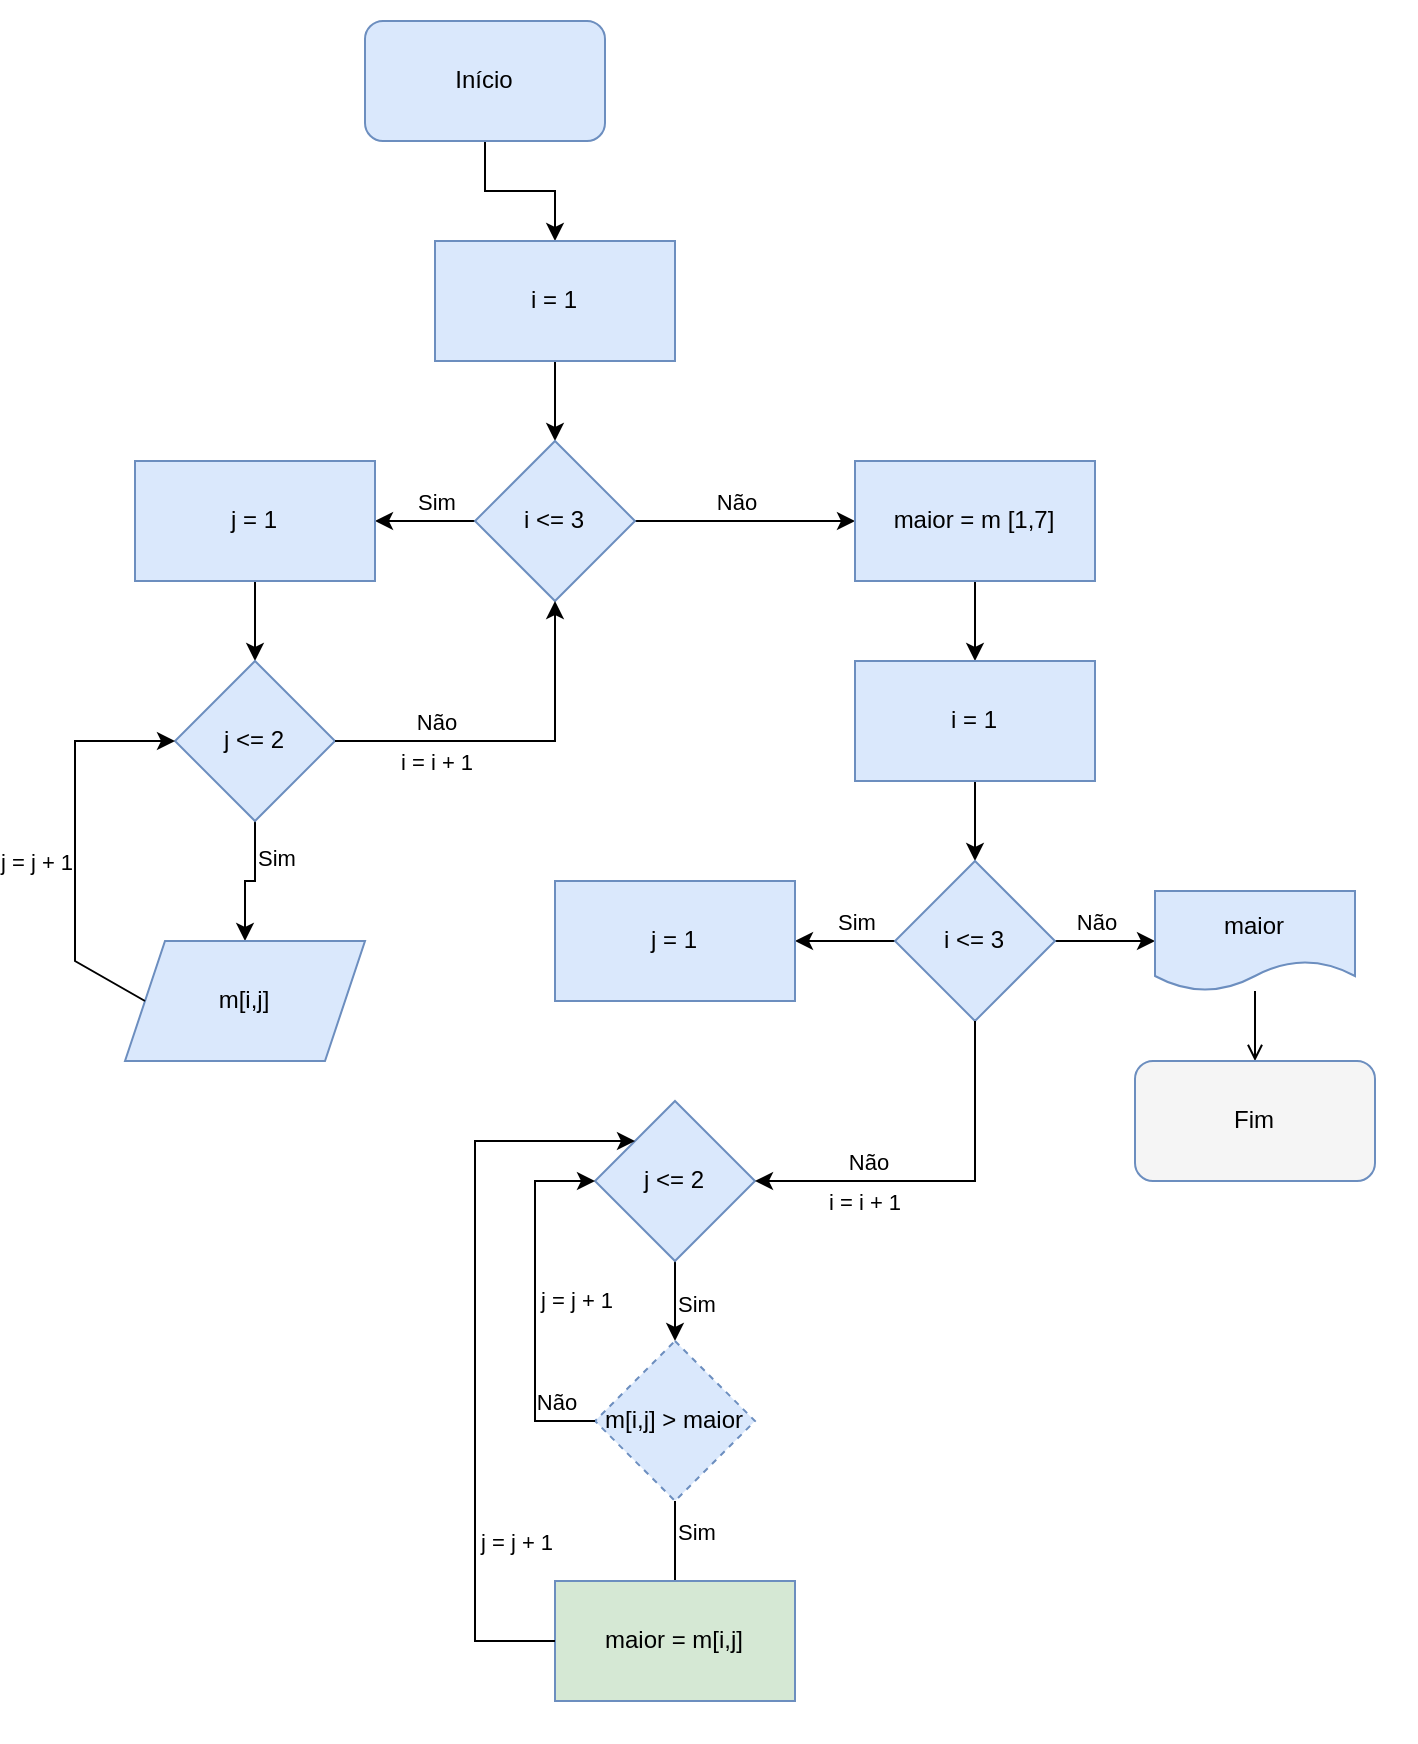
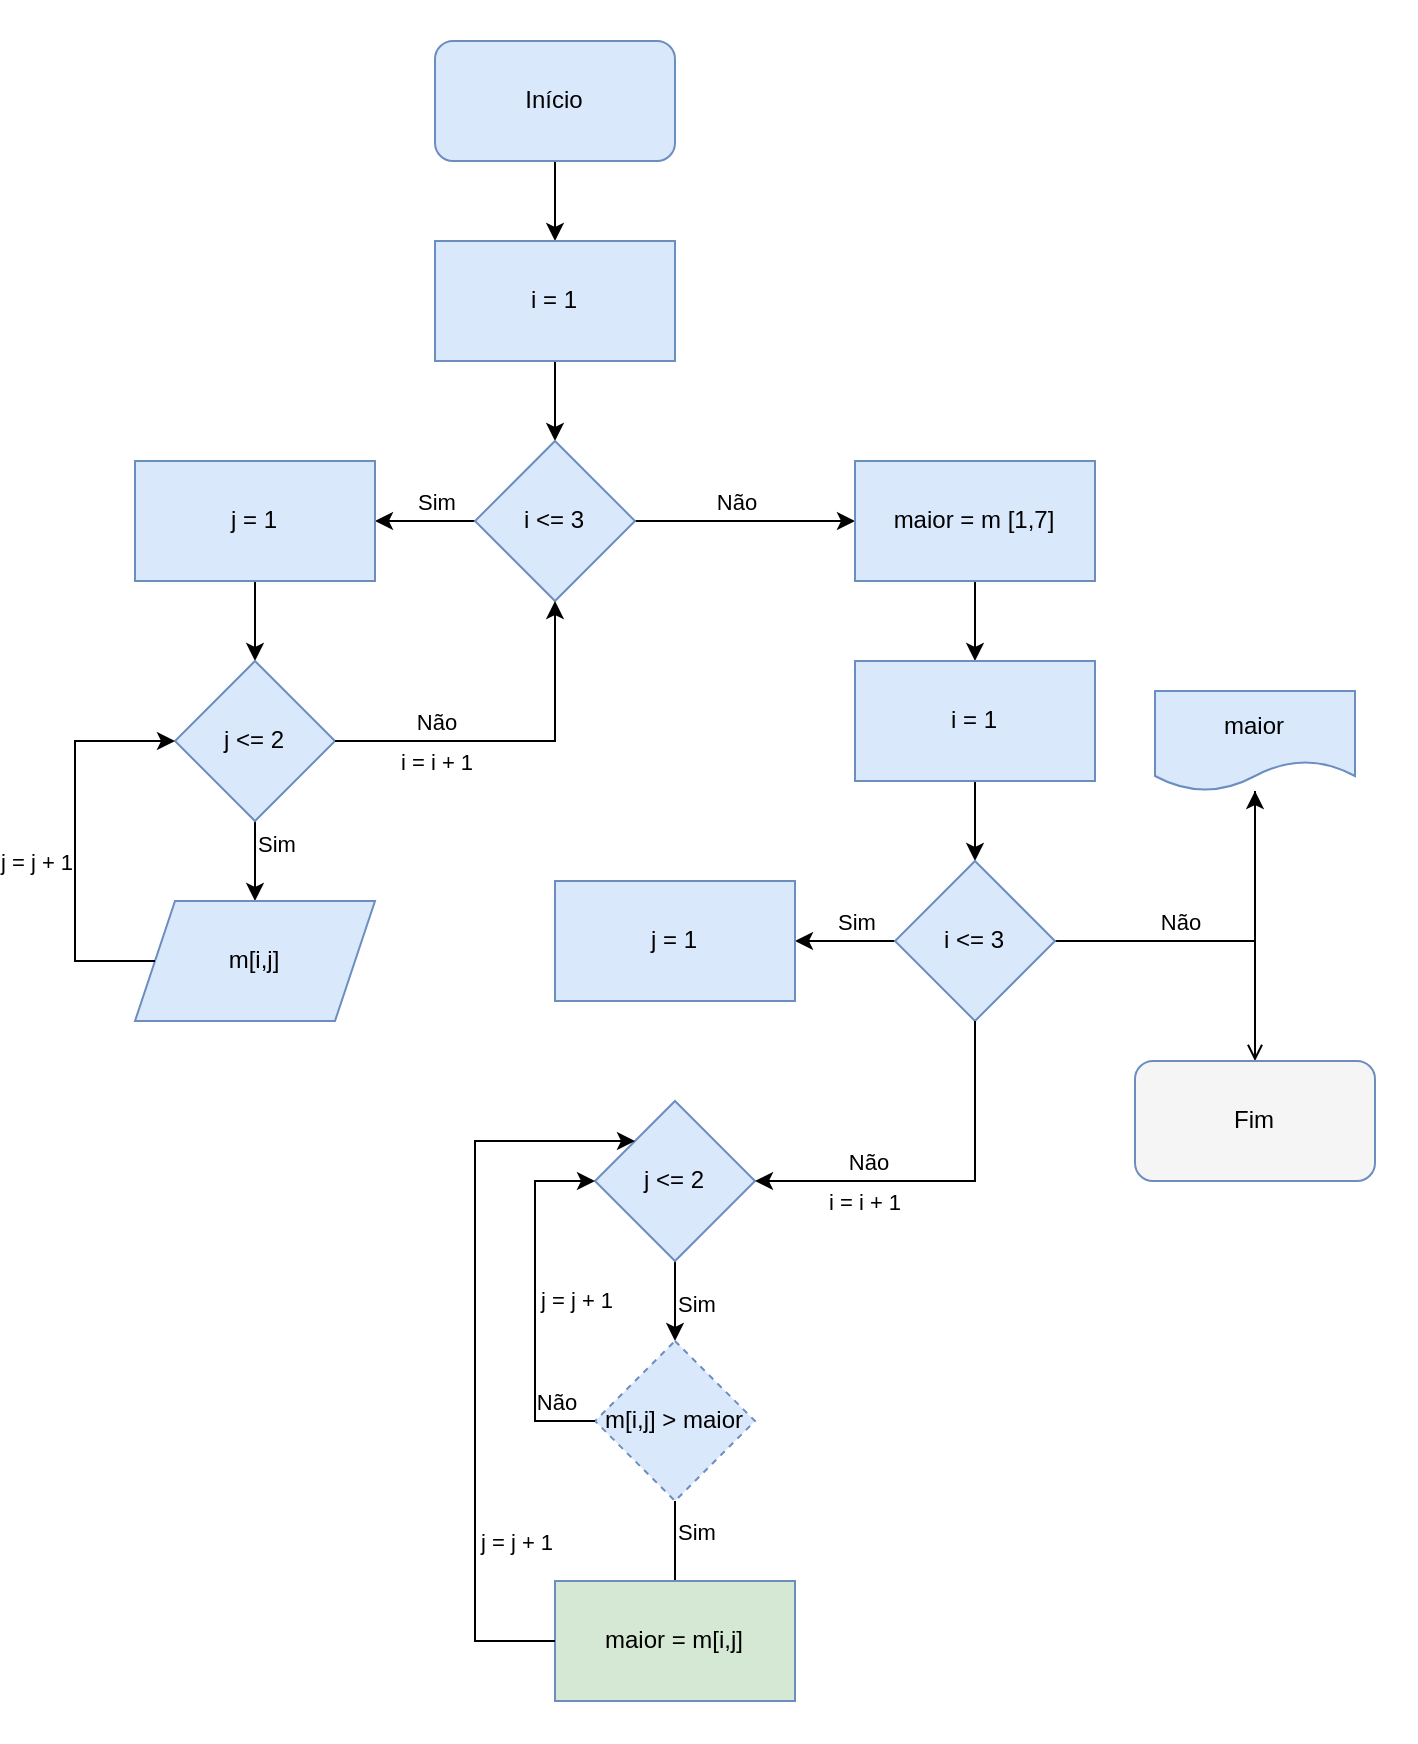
node "Início": moved (485, 81) -> (555, 101)
node "maior": moved (1255, 941) -> (1255, 741)
node "m[i,j]": moved (245, 1001) -> (255, 961)
